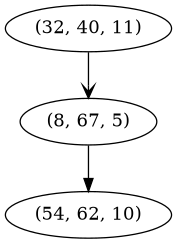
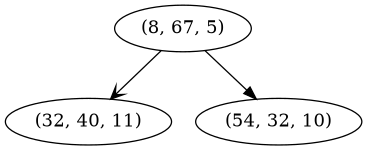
edge "(32, 40, 11)" -> "(8, 67, 5)": reversed
node "(54, 62, 10)": label "(54, 62, 10)" -> "(54, 32, 10)"
